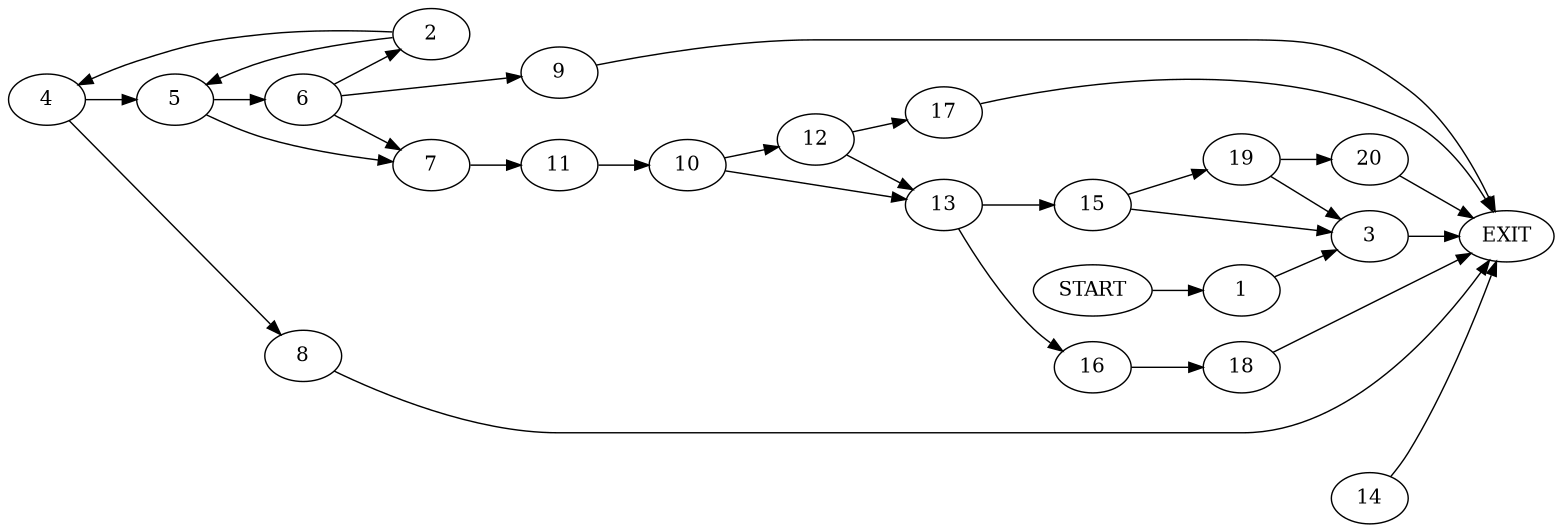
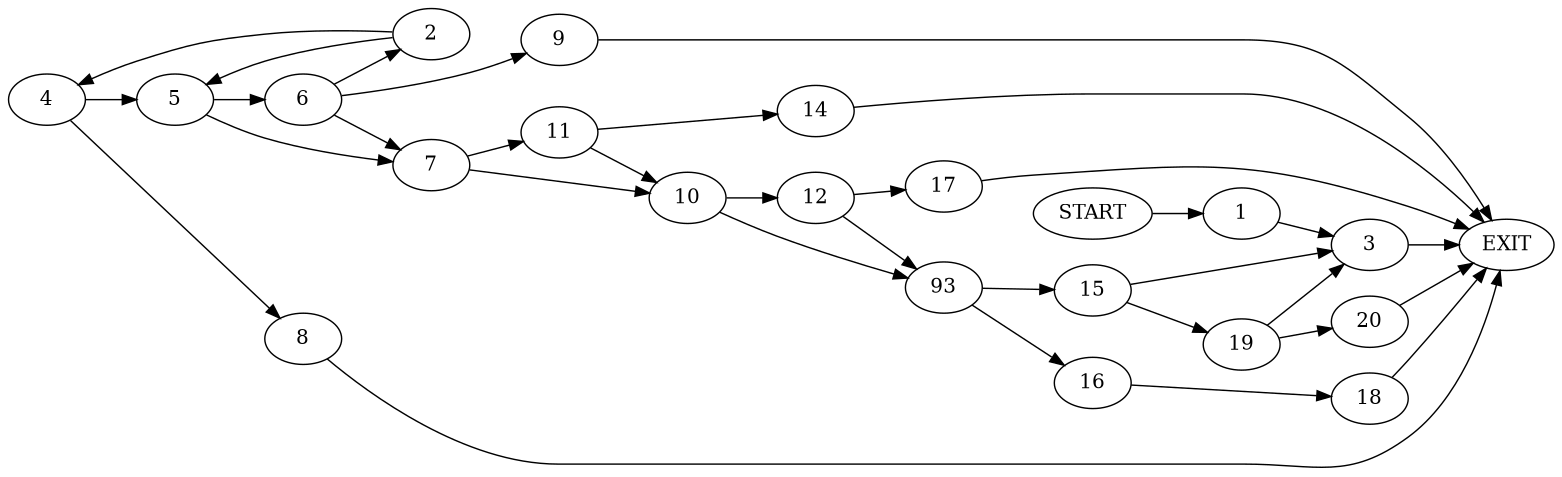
edge "11" -> "14": added
edge "7" -> "10": added
node "13": label "13" -> "93"
